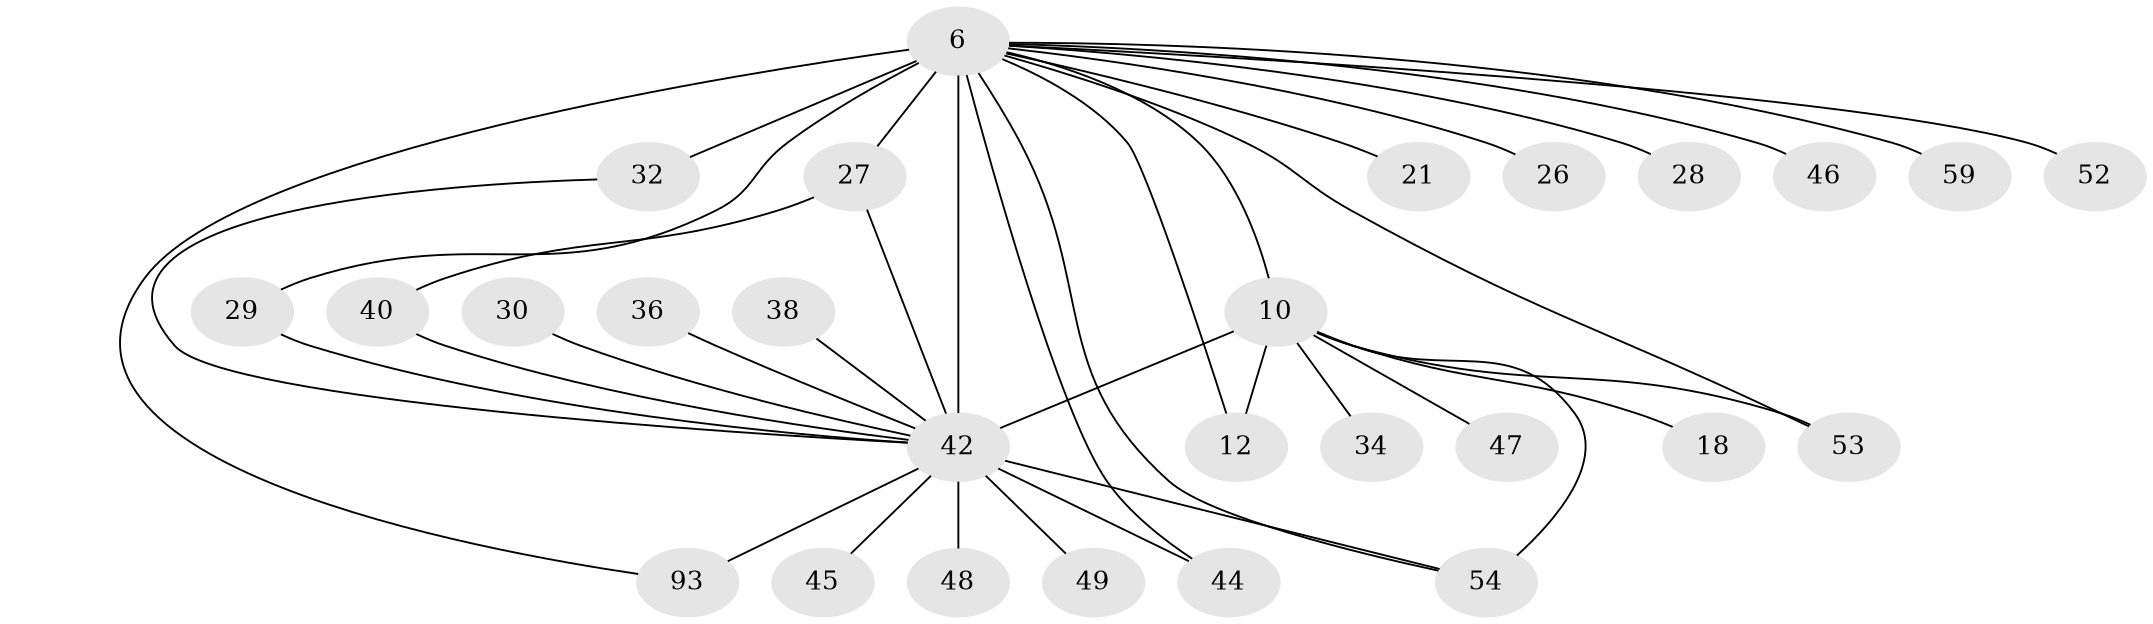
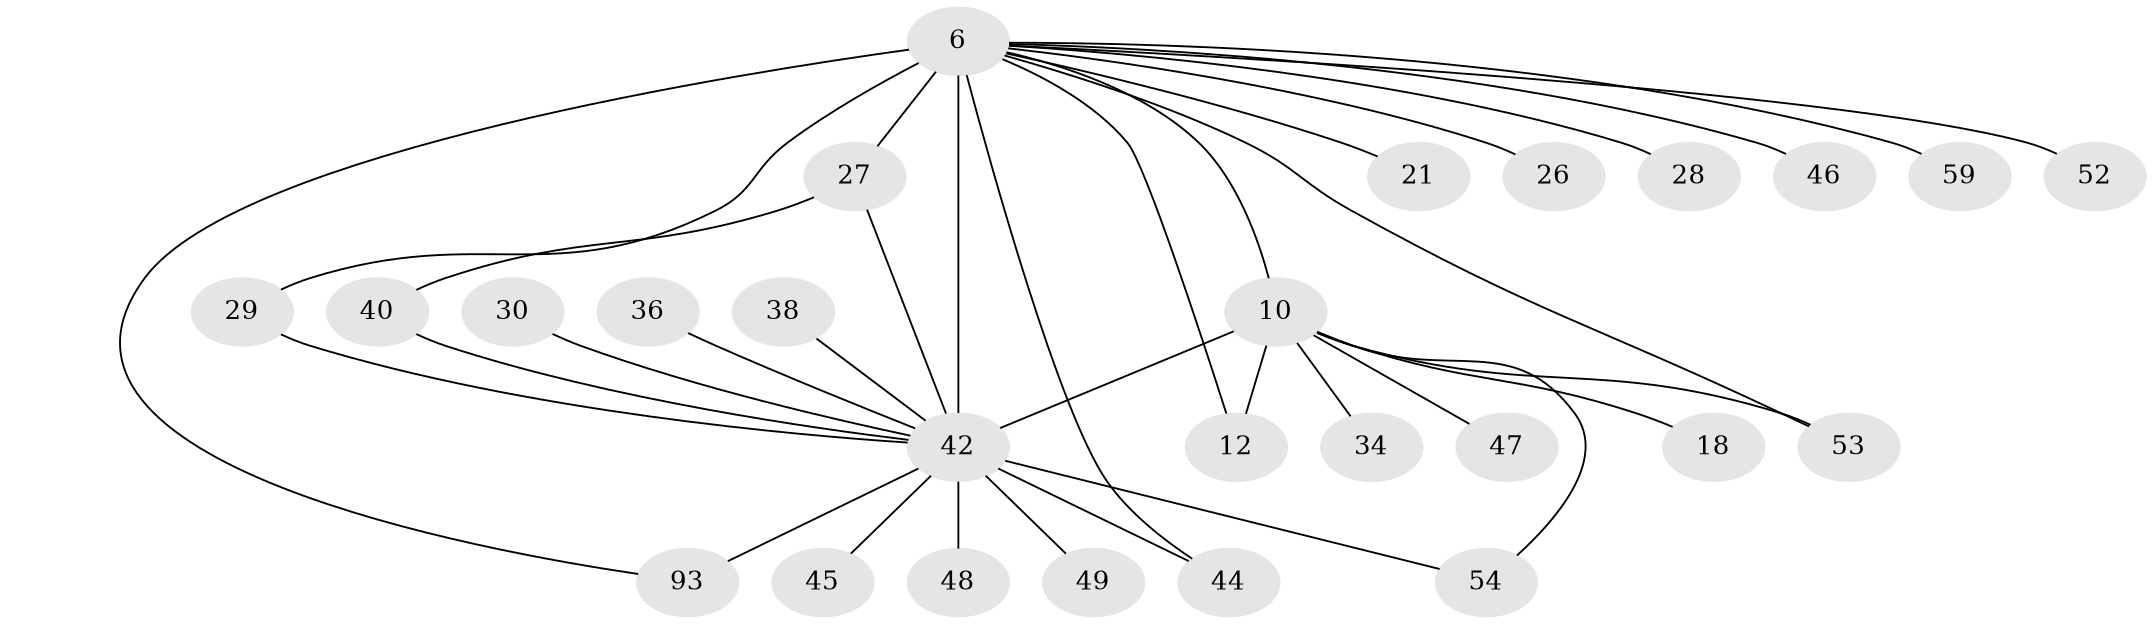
node "32": removed
edge "6" -- "54": removed
